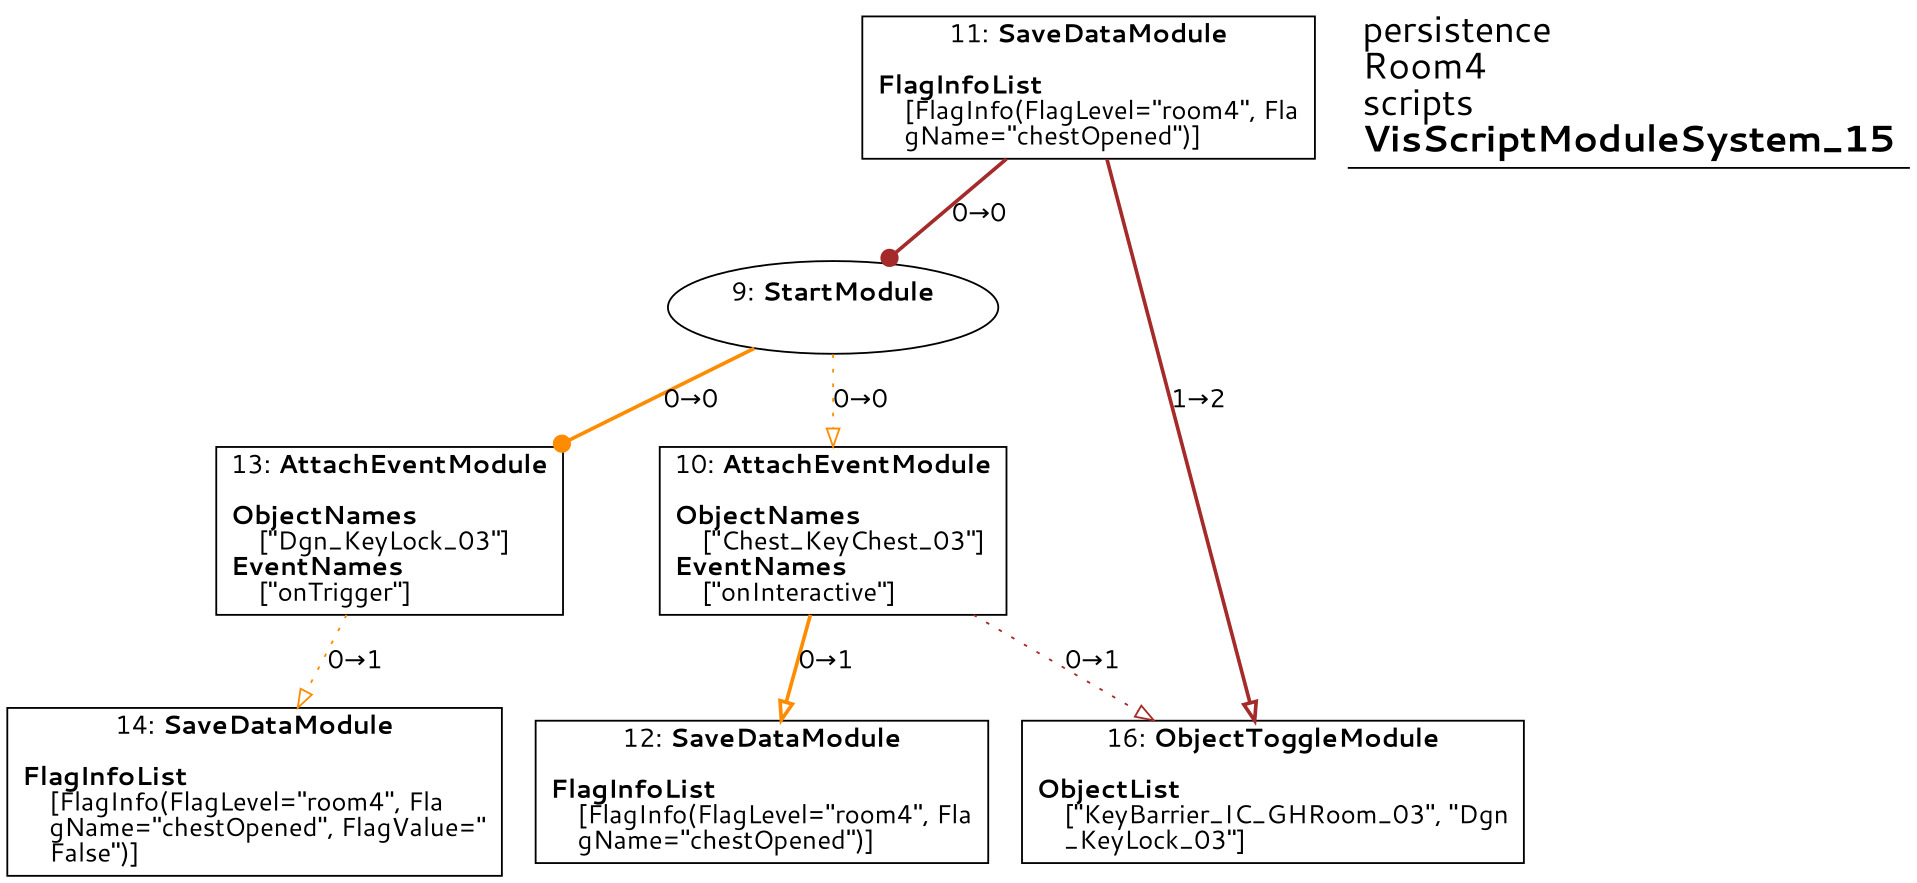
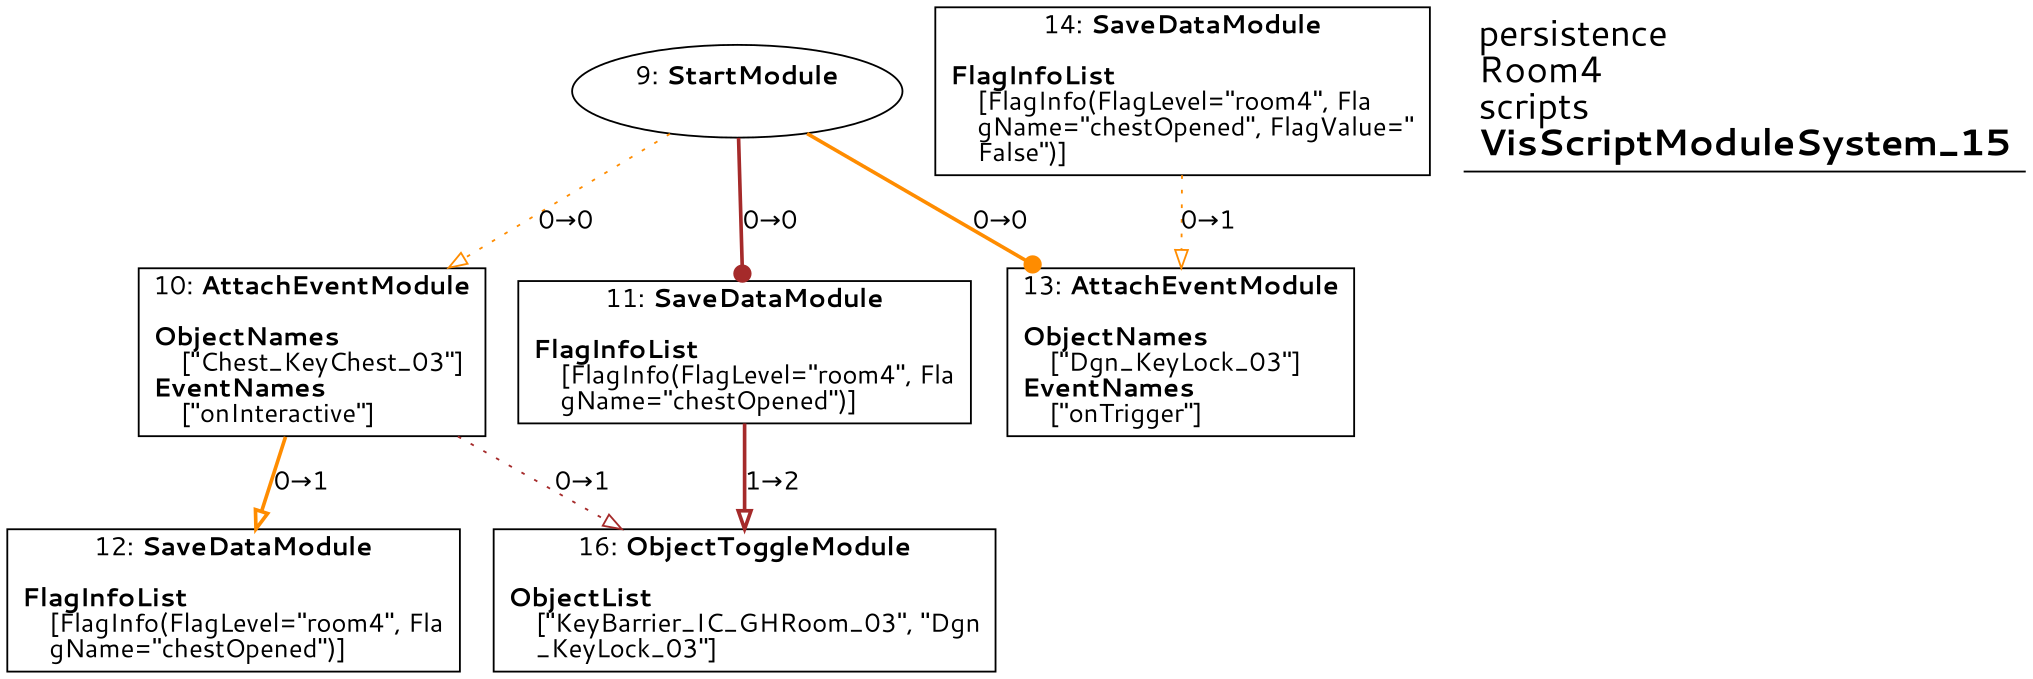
edge "11:" -> "9:": reversed
edge "13:" -> "14:": reversed
